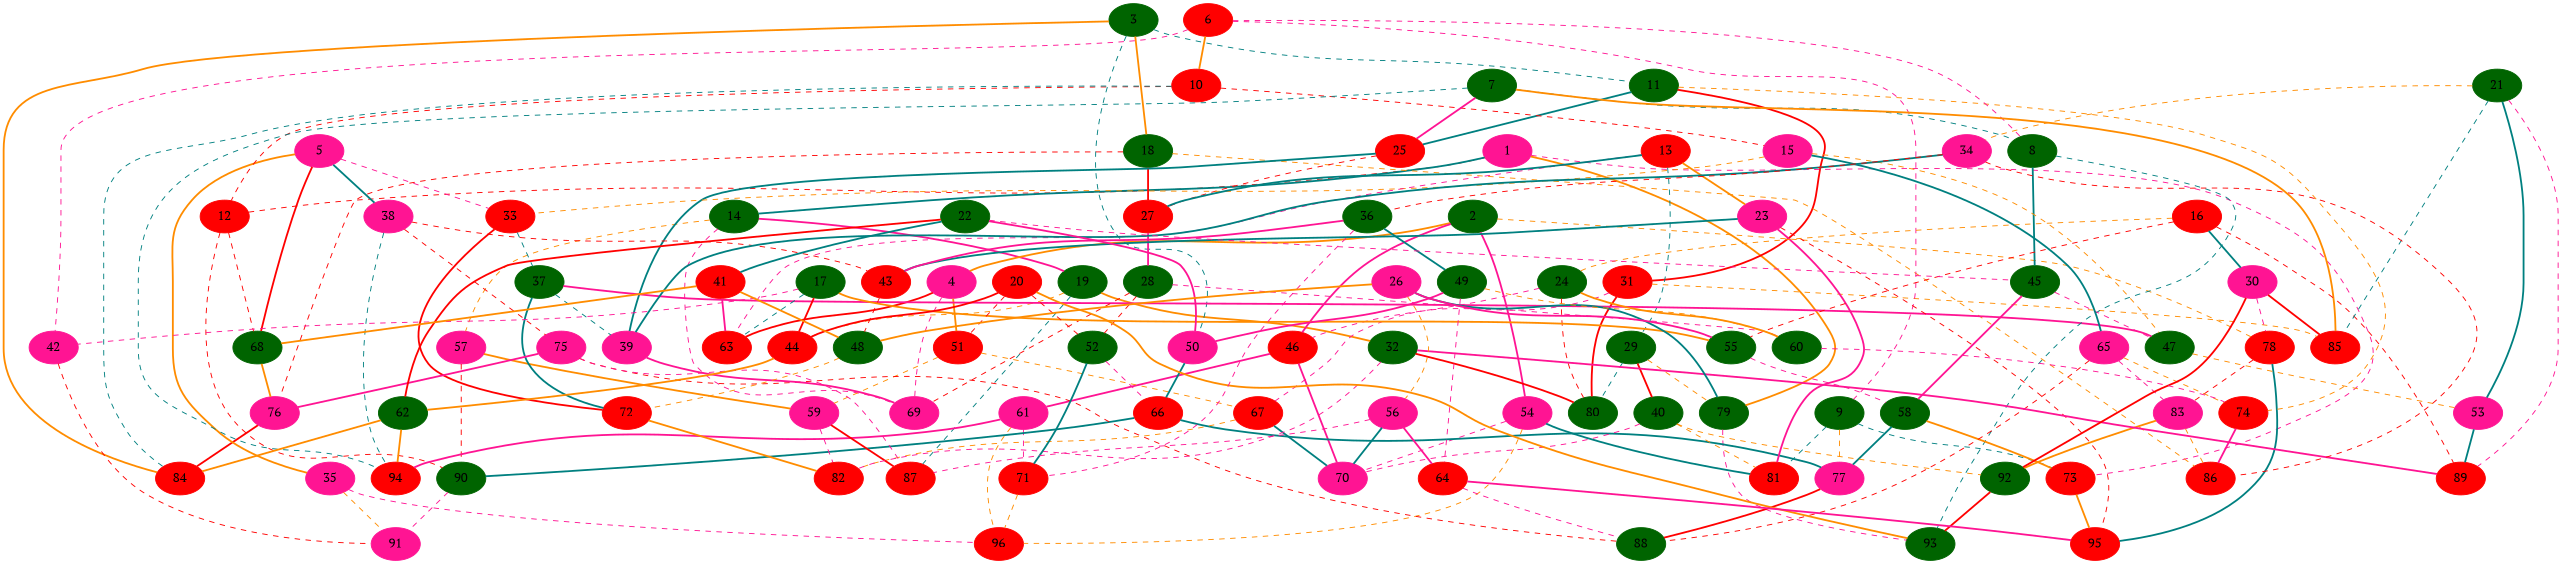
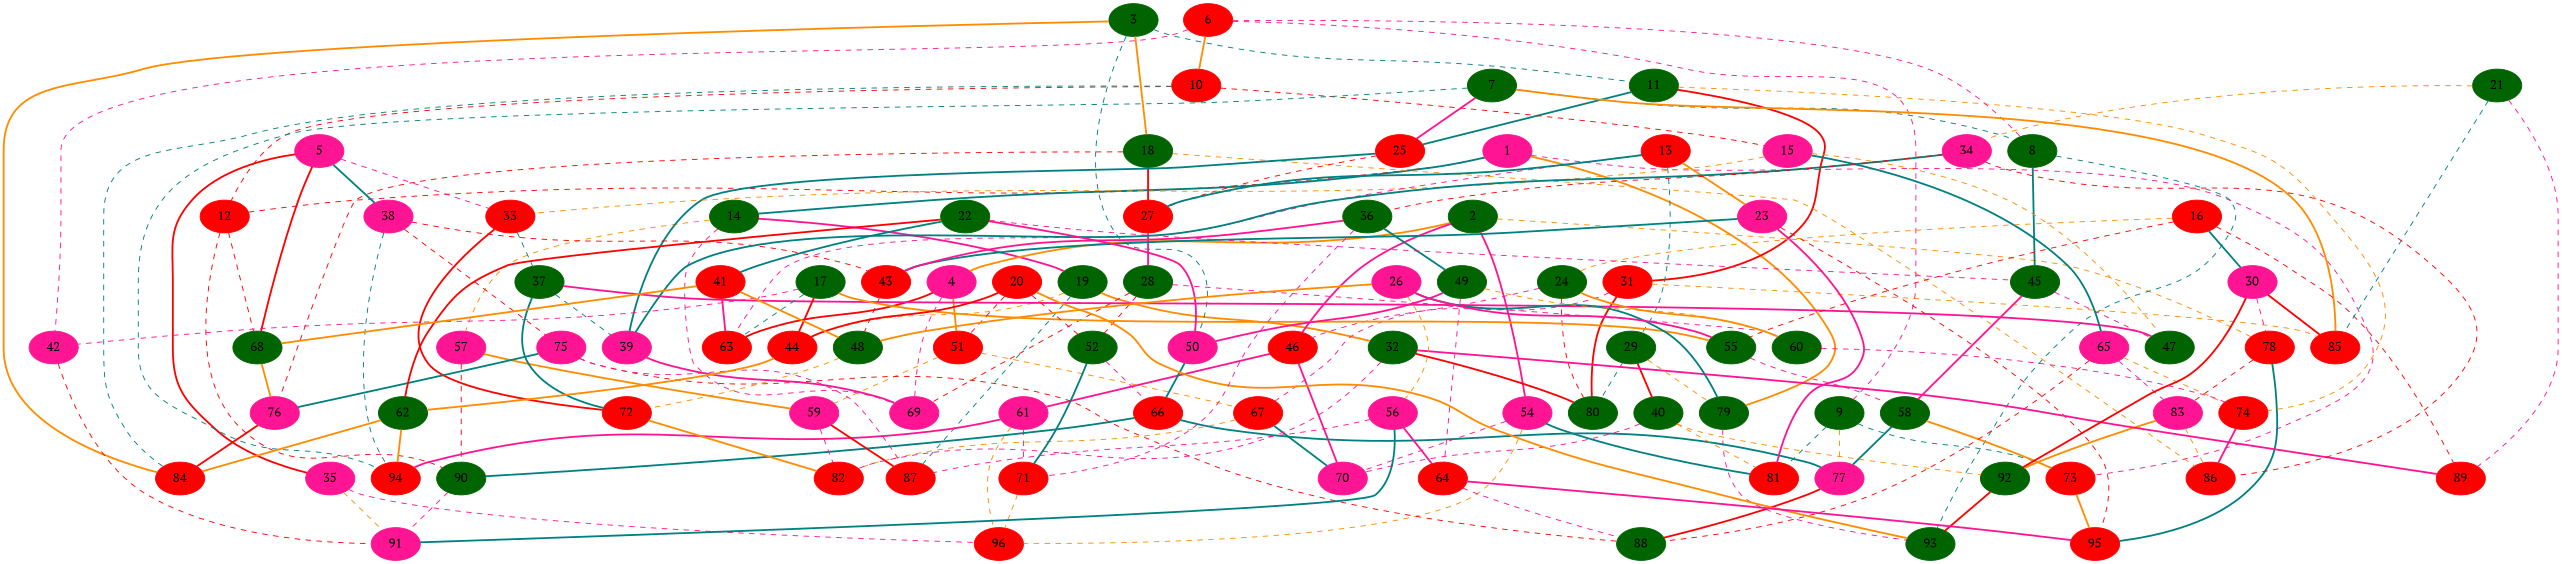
edge "5" -- "35": color darkorange -> red
edge "75" -- "76": color deeppink -> teal
node "53": removed
edge "56" -- "70": now "56" -- "91"
